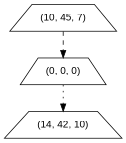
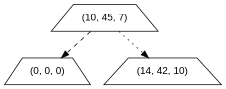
edge "(0, 0, 0)" -> "(14, 42, 10)": now "(10, 45, 7)" -> "(14, 42, 10)"
